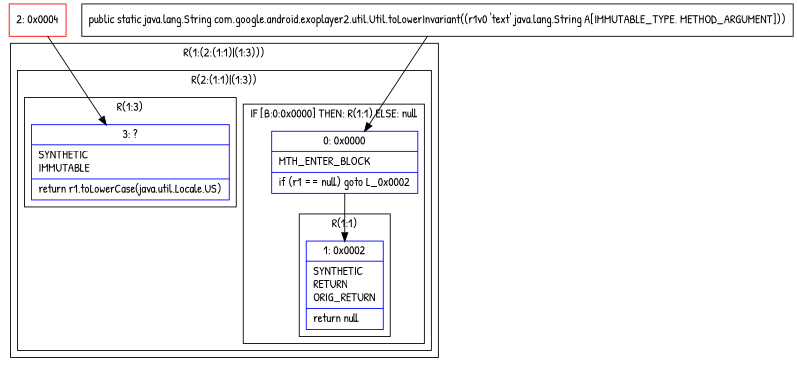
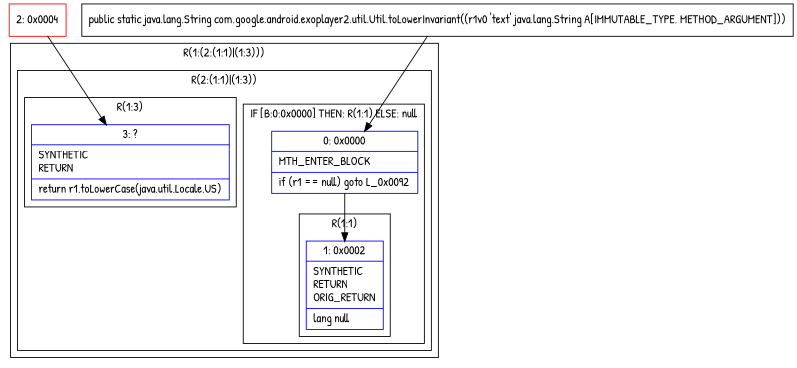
node "3: ?": text "IMMUTABLE" -> "RETURN"
node "0: 0x0000": text "if (r1 == null) goto L_0x0002" -> "if (r1 == null) goto L_0x0092"
node "1: 0x0002": text "return null" -> "lang null"
